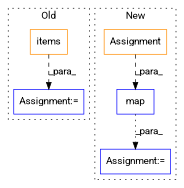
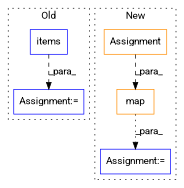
node "items": color darkorange -> blue
node "map": color blue -> darkorange
